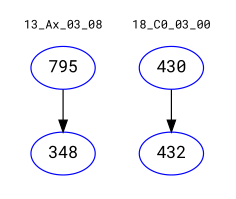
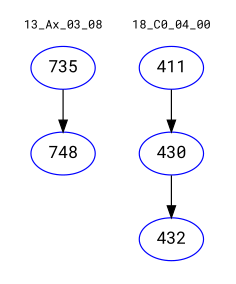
cluster "18_C0_03_00": label "18_C0_03_00" -> "18_C0_04_00"
node "795": label "795" -> "735"
node "411": added
node "348": label "348" -> "748"
